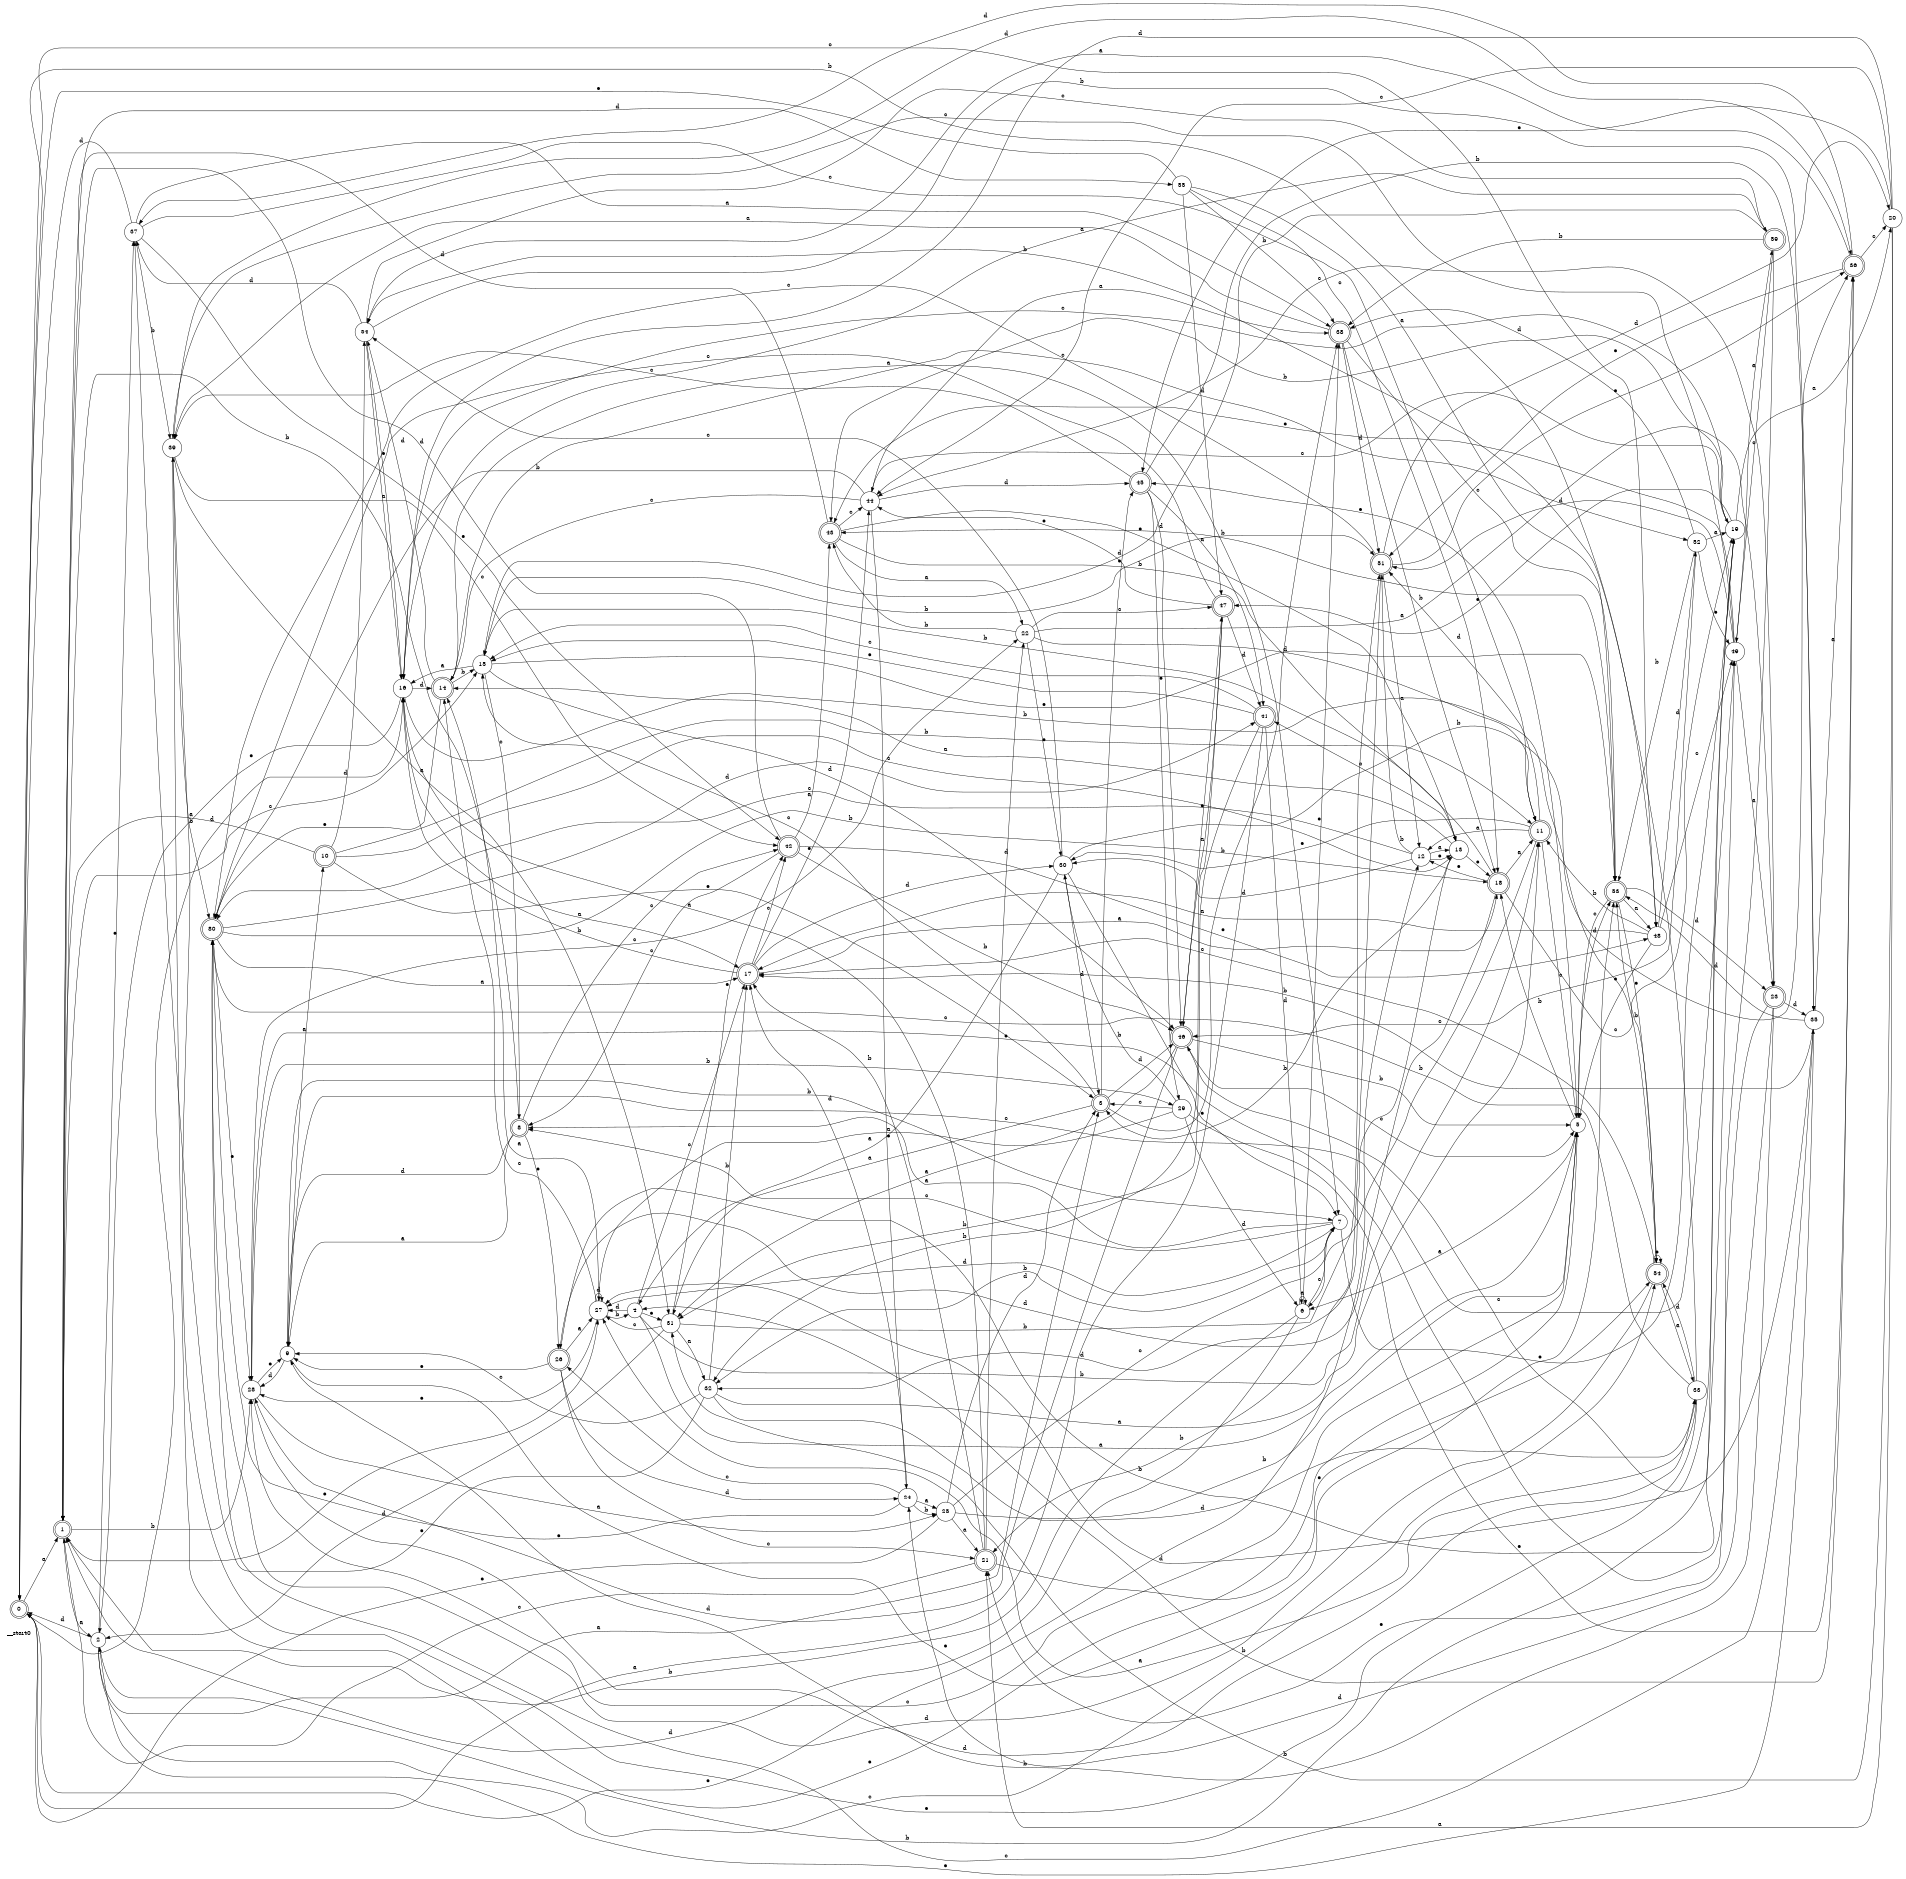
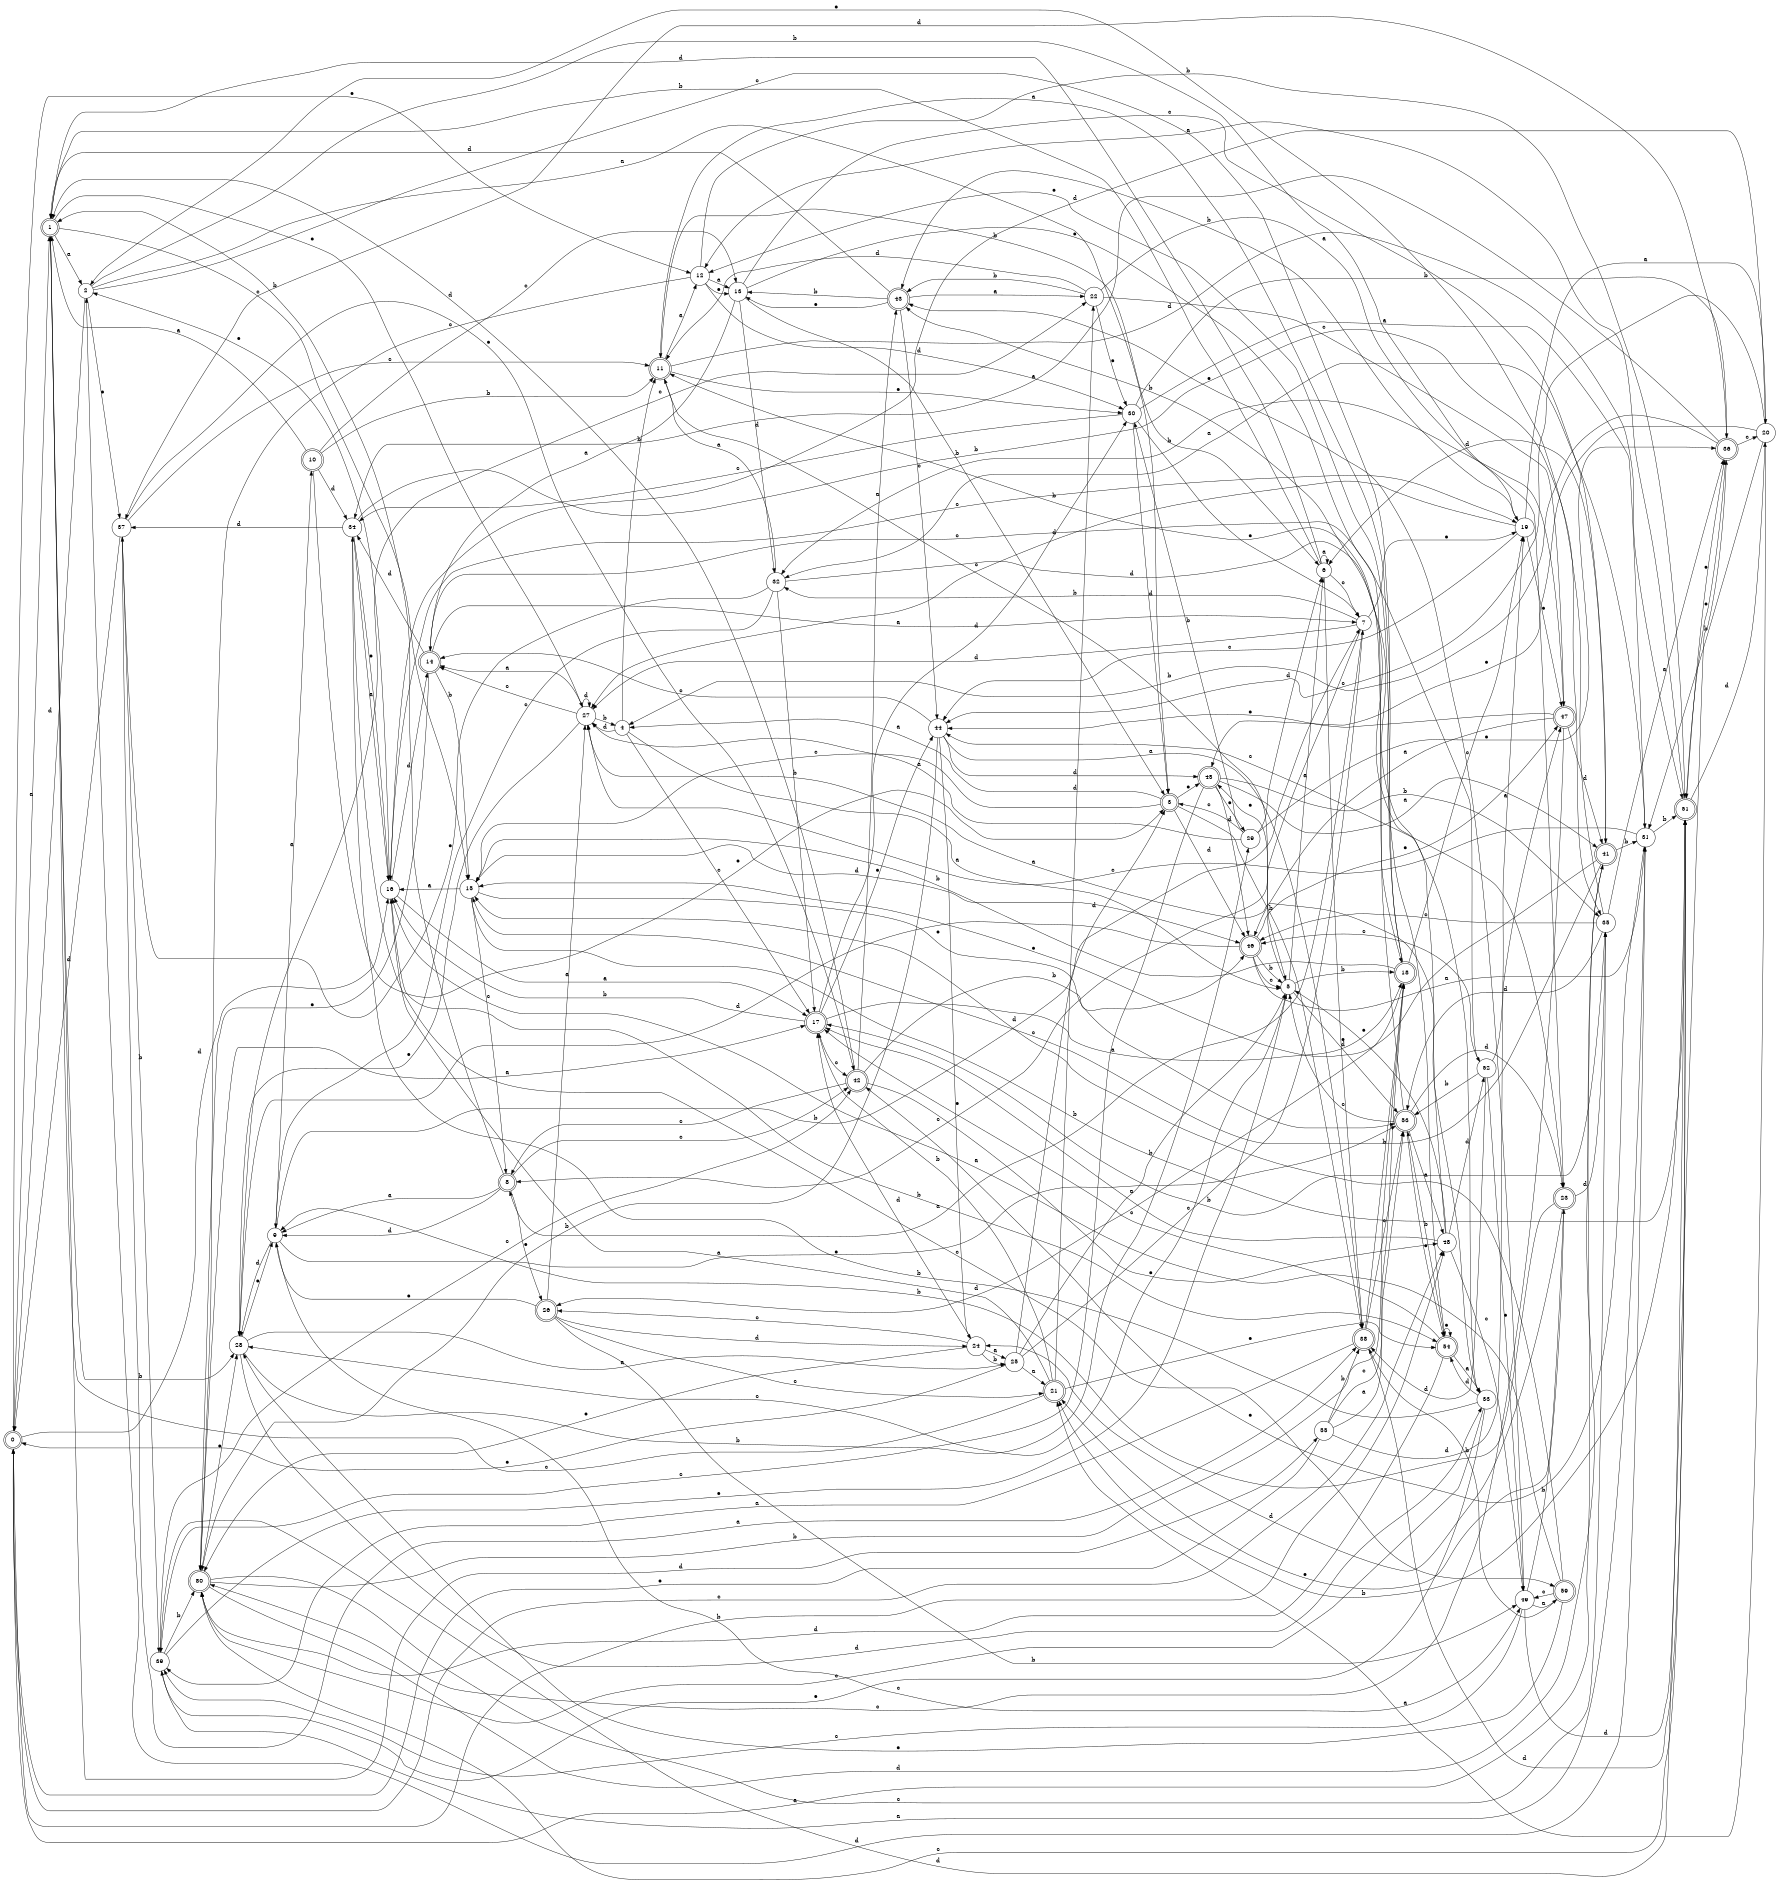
edge "49" -> "23": label "a" -> "b"
edge "4" -> "31": removed, label "e"
node "__start0": removed
